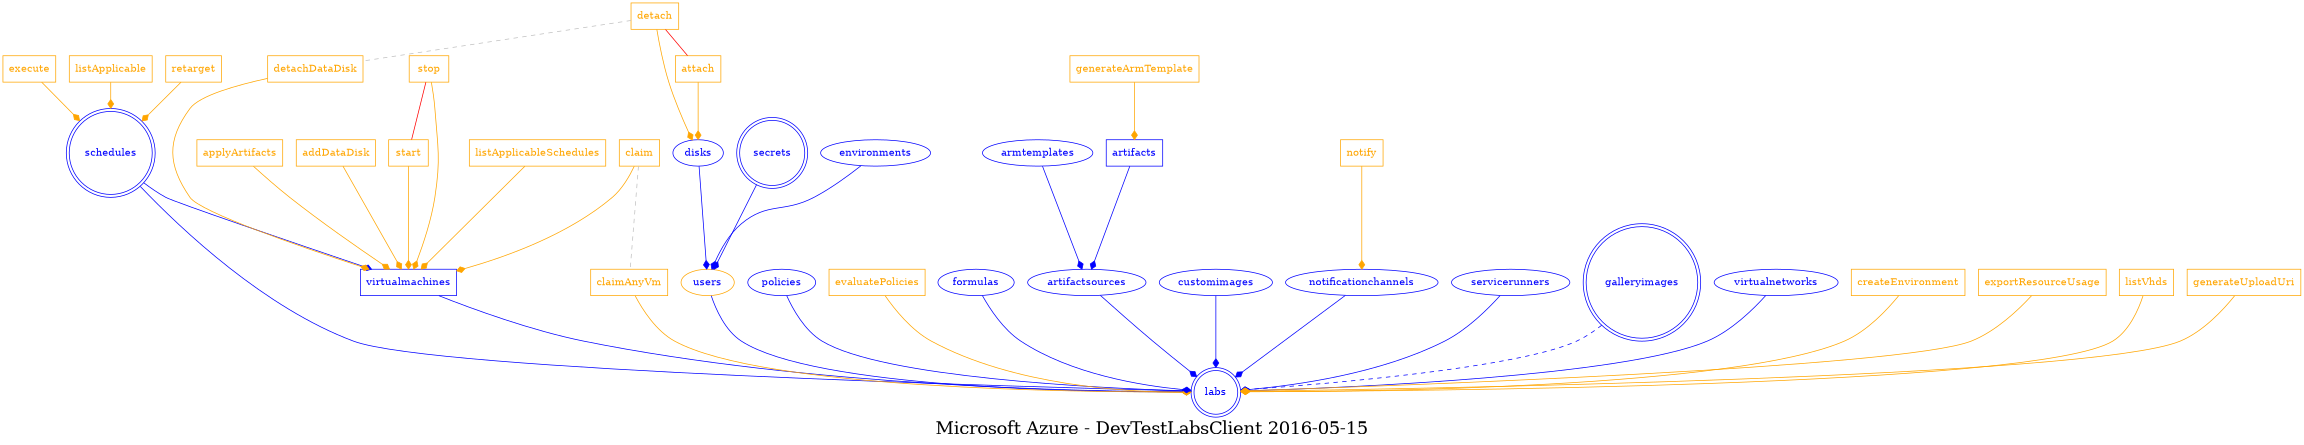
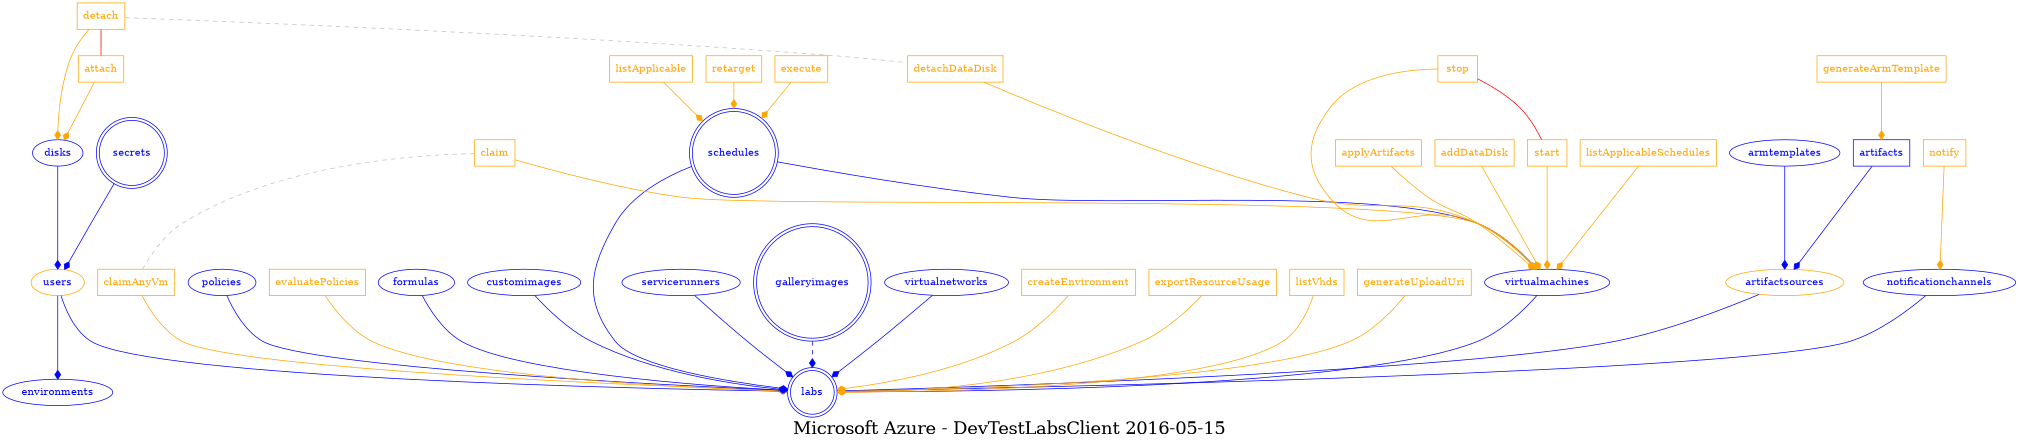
edge "environments" -> "users": reversed
node "virtualmachines": shape box -> ellipse
node "artifactsources": color blue -> orange
